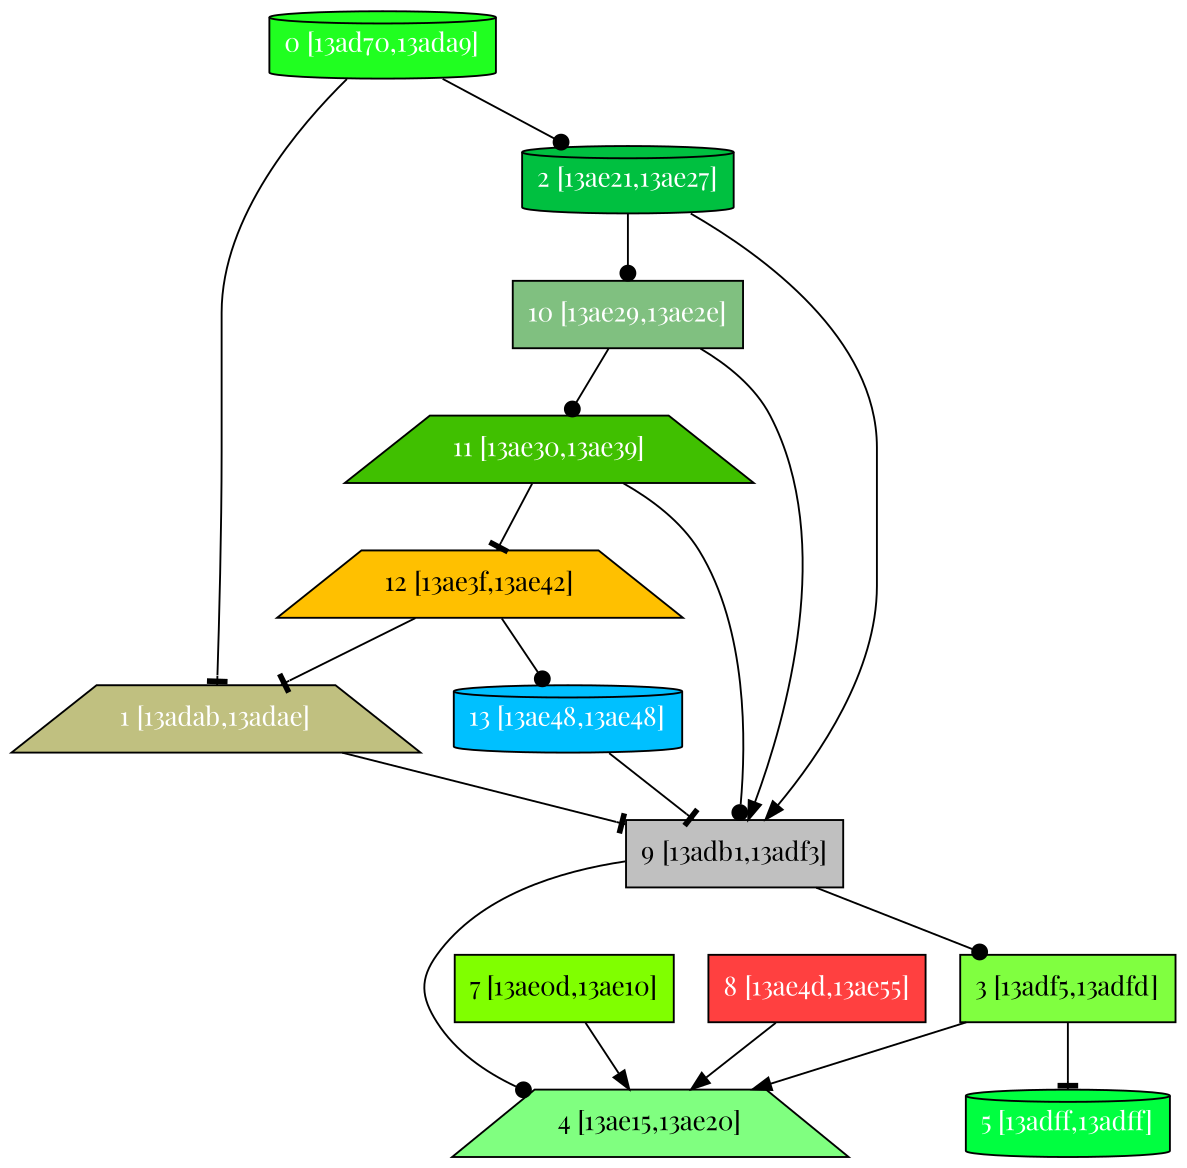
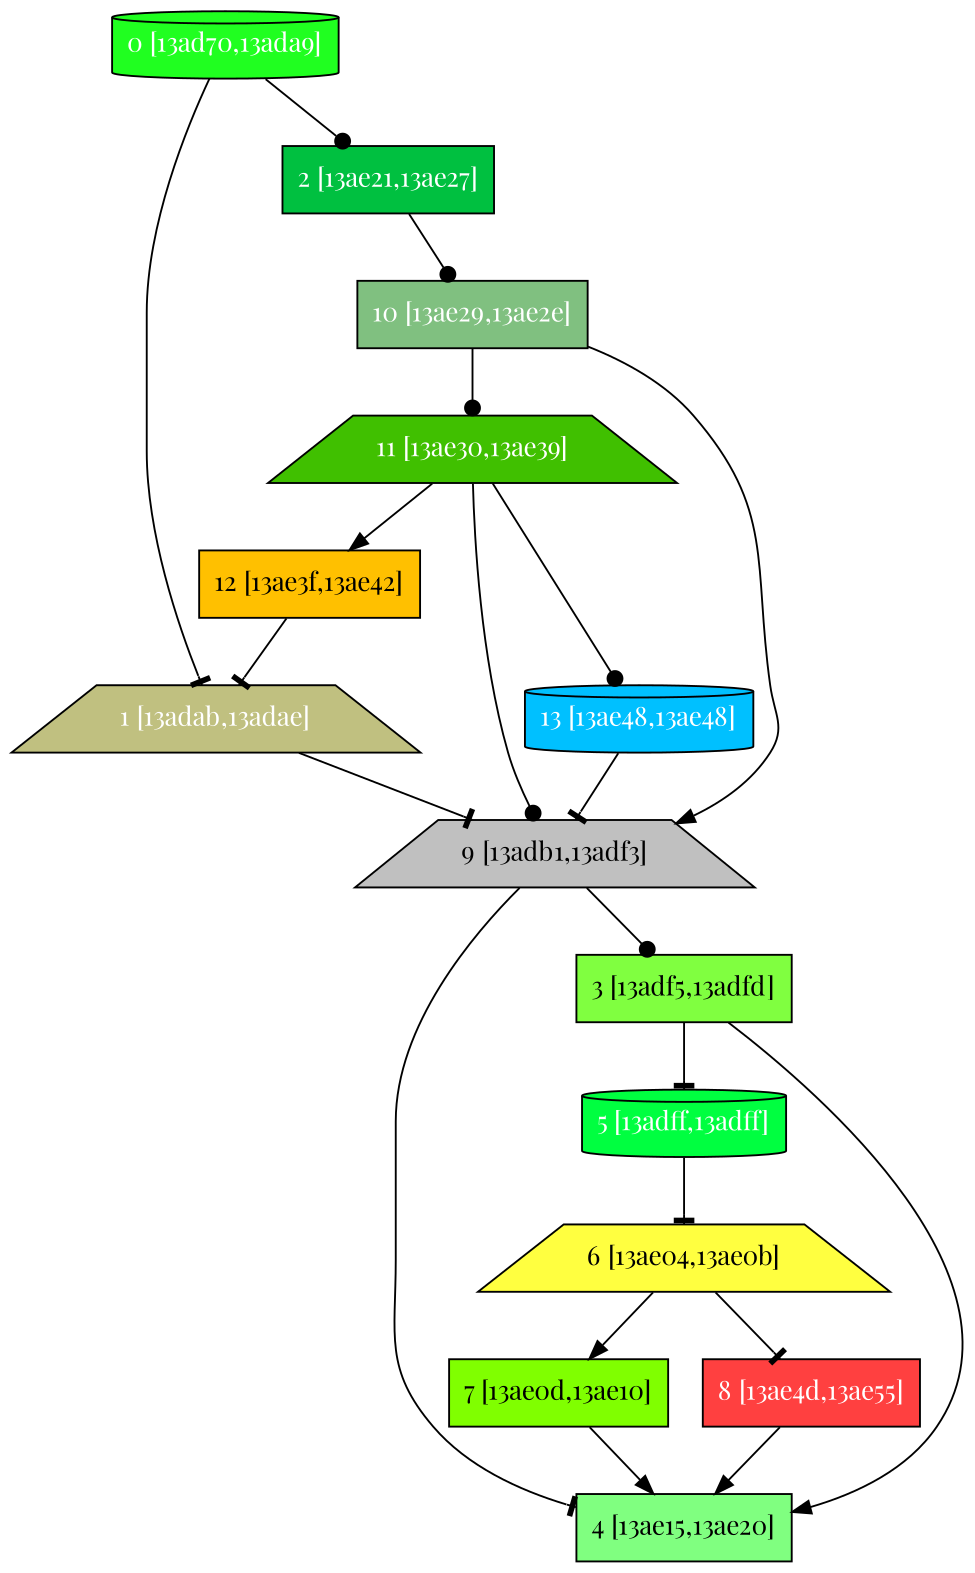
node "2 [13ae21,13ae27]": shape cylinder -> box
edge "2 [13ae21,13ae27]" -> "9 [13adb1,13adf3]": removed
edge "11 [13ae30,13ae39]" -> "12 [13ae3f,13ae42]": arrowhead tee -> normal
node "12 [13ae3f,13ae42]": shape trapezium -> box
edge "12 [13ae3f,13ae42]" -> "13 [13ae48,13ae48]": now "11 [13ae30,13ae39]" -> "13 [13ae48,13ae48]"
node "9 [13adb1,13adf3]": shape box -> trapezium
edge "9 [13adb1,13adf3]" -> "4 [13ae15,13ae20]": arrowhead dot -> tee
node "4 [13ae15,13ae20]": shape trapezium -> box
node "6 [13ae04,13ae0b]": added
